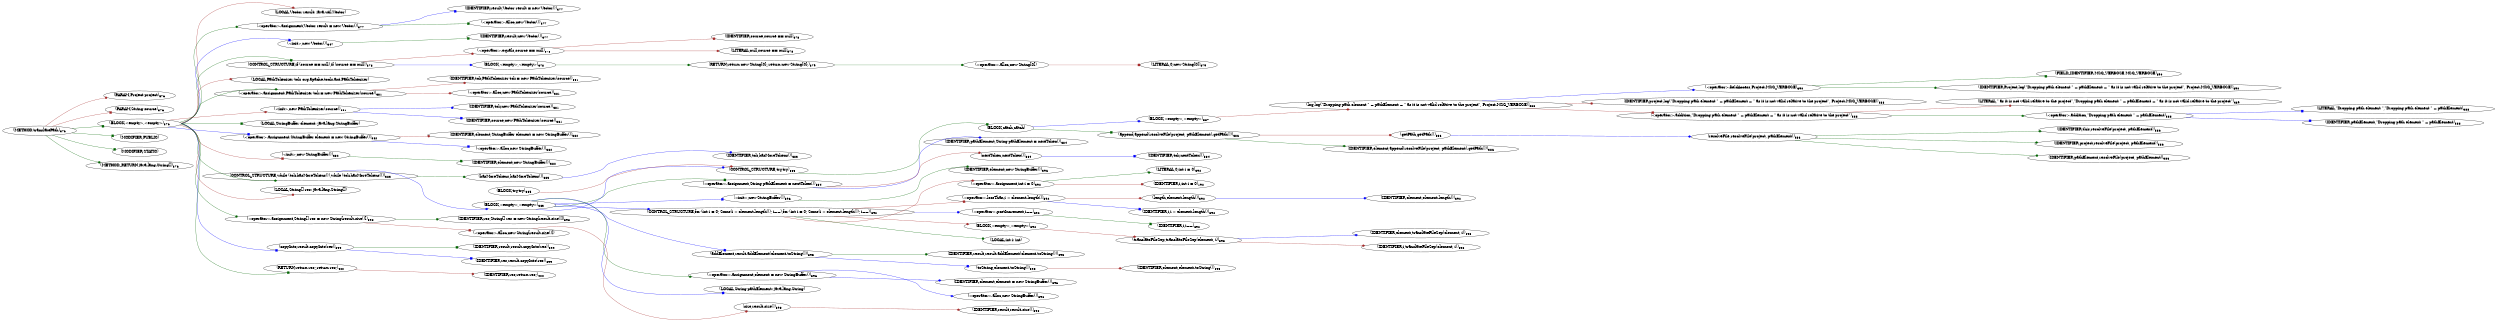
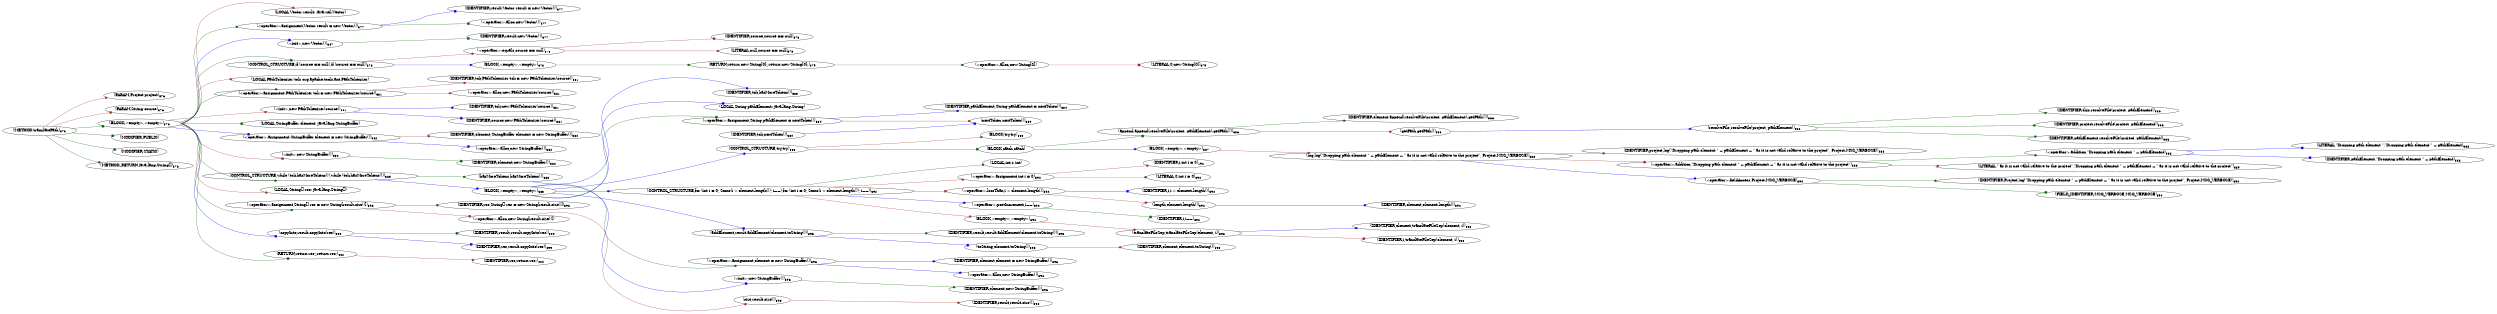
edge "(nextToken,nextToken())" -> "(IDENTIFIER,tok,nextToken())": reversed
edge "(<operator>.assignment,int i = 0)" -> "(LITERAL,0,int i = 0)": arrowhead diamond -> dot
edge "(BLOCK,try,try)" -> "(CONTROL_STRUCTURE,try,try)": reversed
edge "(translateFileSep,translateFileSep(element, i))" -> "(IDENTIFIER,i,translateFileSep(element, i))": arrowhead diamond -> box
